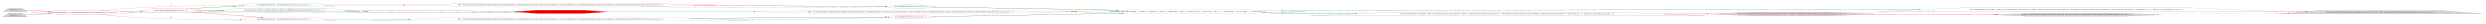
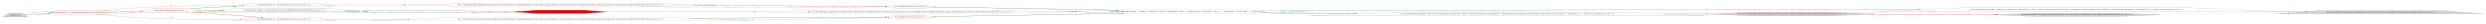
node "testUpsert['0', '1', '0']": removed
